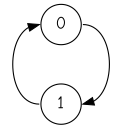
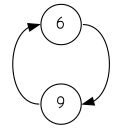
node "0": label "0" -> "6"
node "1": label "1" -> "9"
